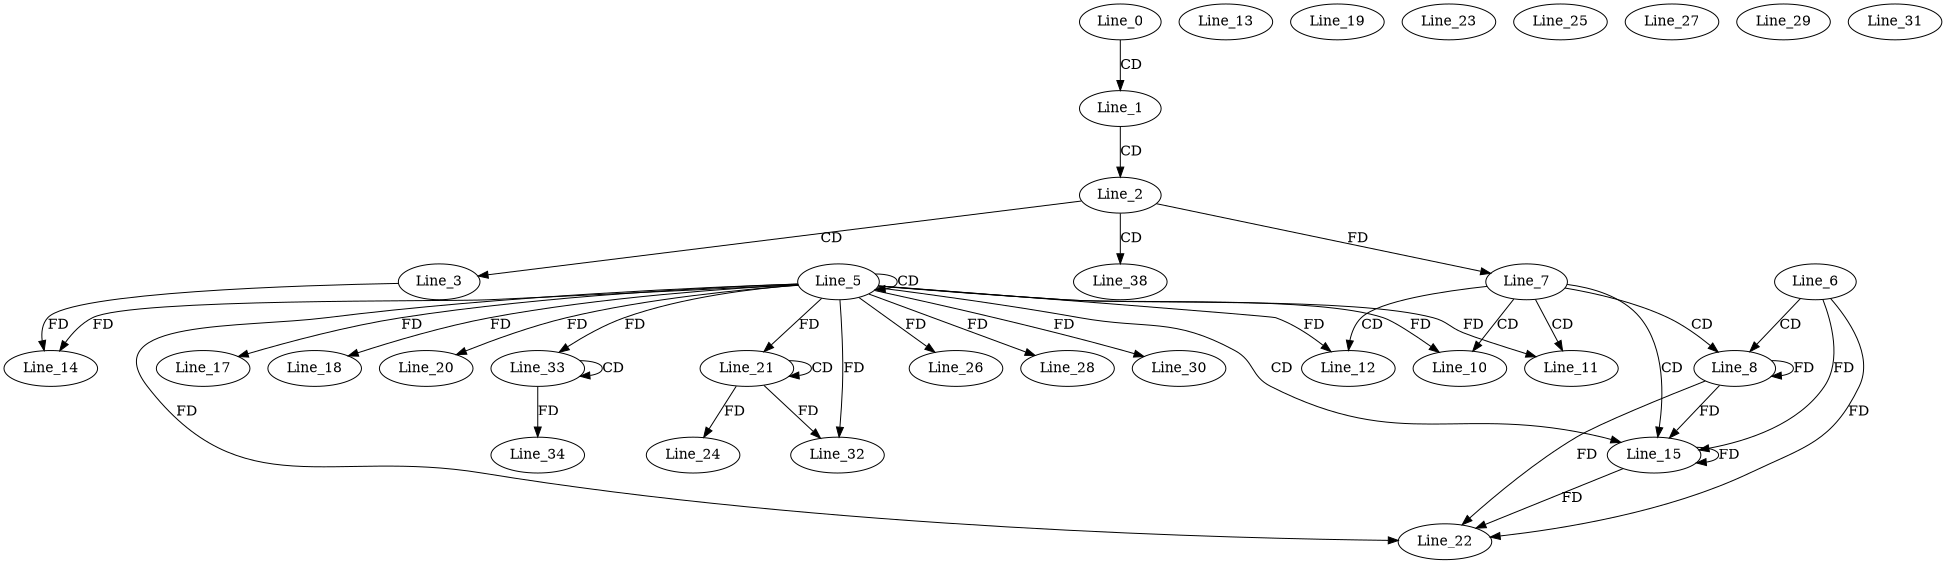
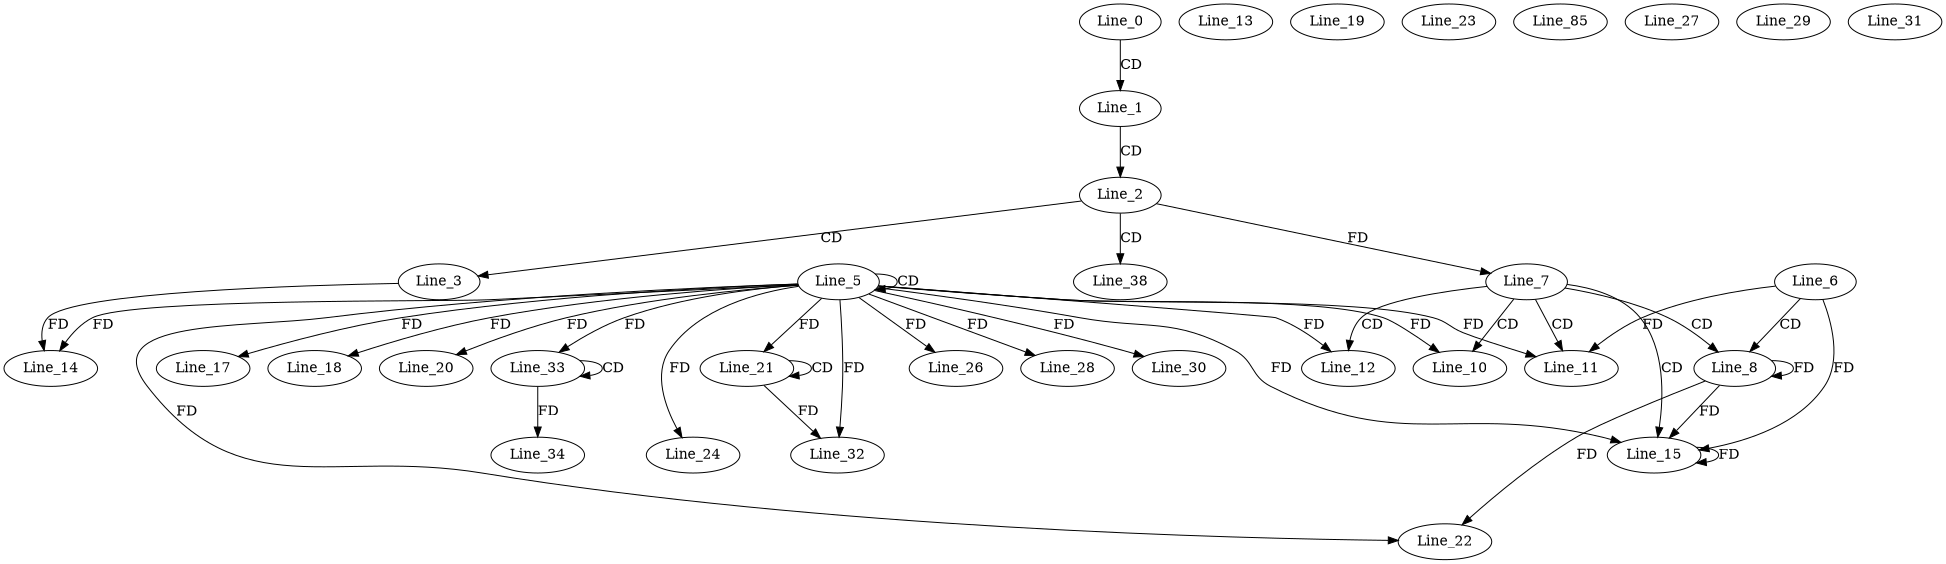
node "Line_25": label "Line_25" -> "Line_85"
edge "Line_5" -> "Line_15": label "CD" -> "FD"
edge "Line_21" -> "Line_24": now "Line_5" -> "Line_24"
edge "Line_6" -> "Line_22": now "Line_6" -> "Line_11"
edge "Line_15" -> "Line_22": removed, label "FD"
